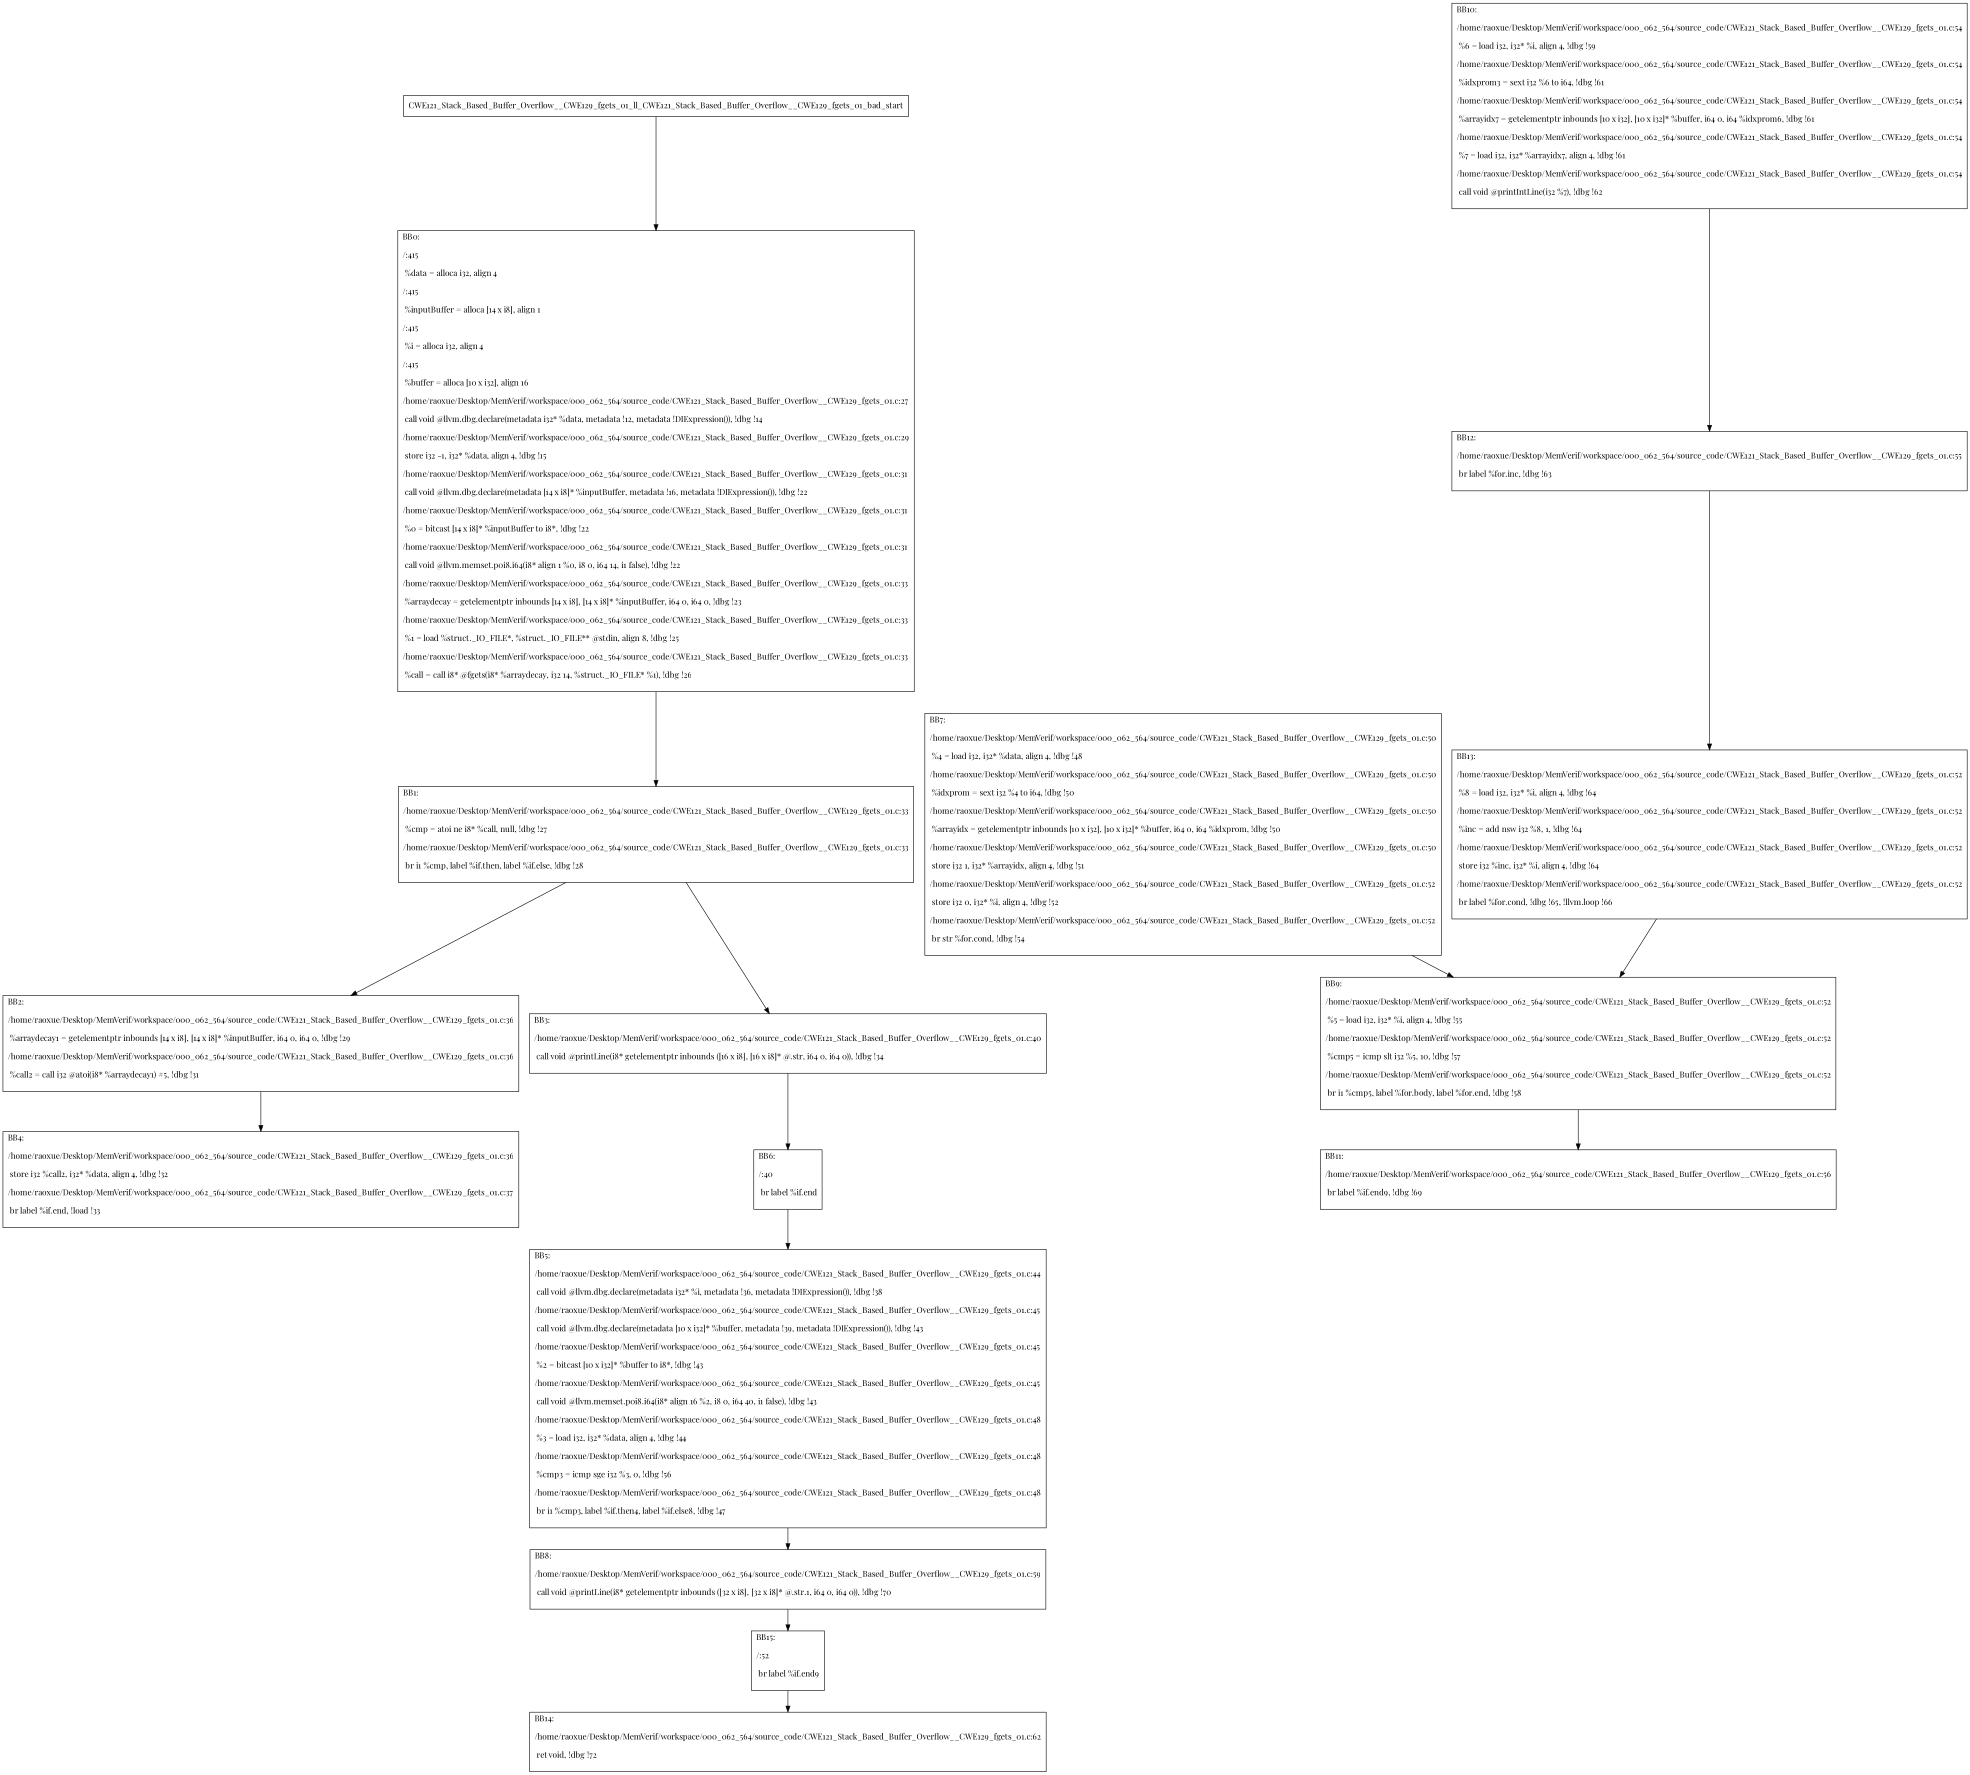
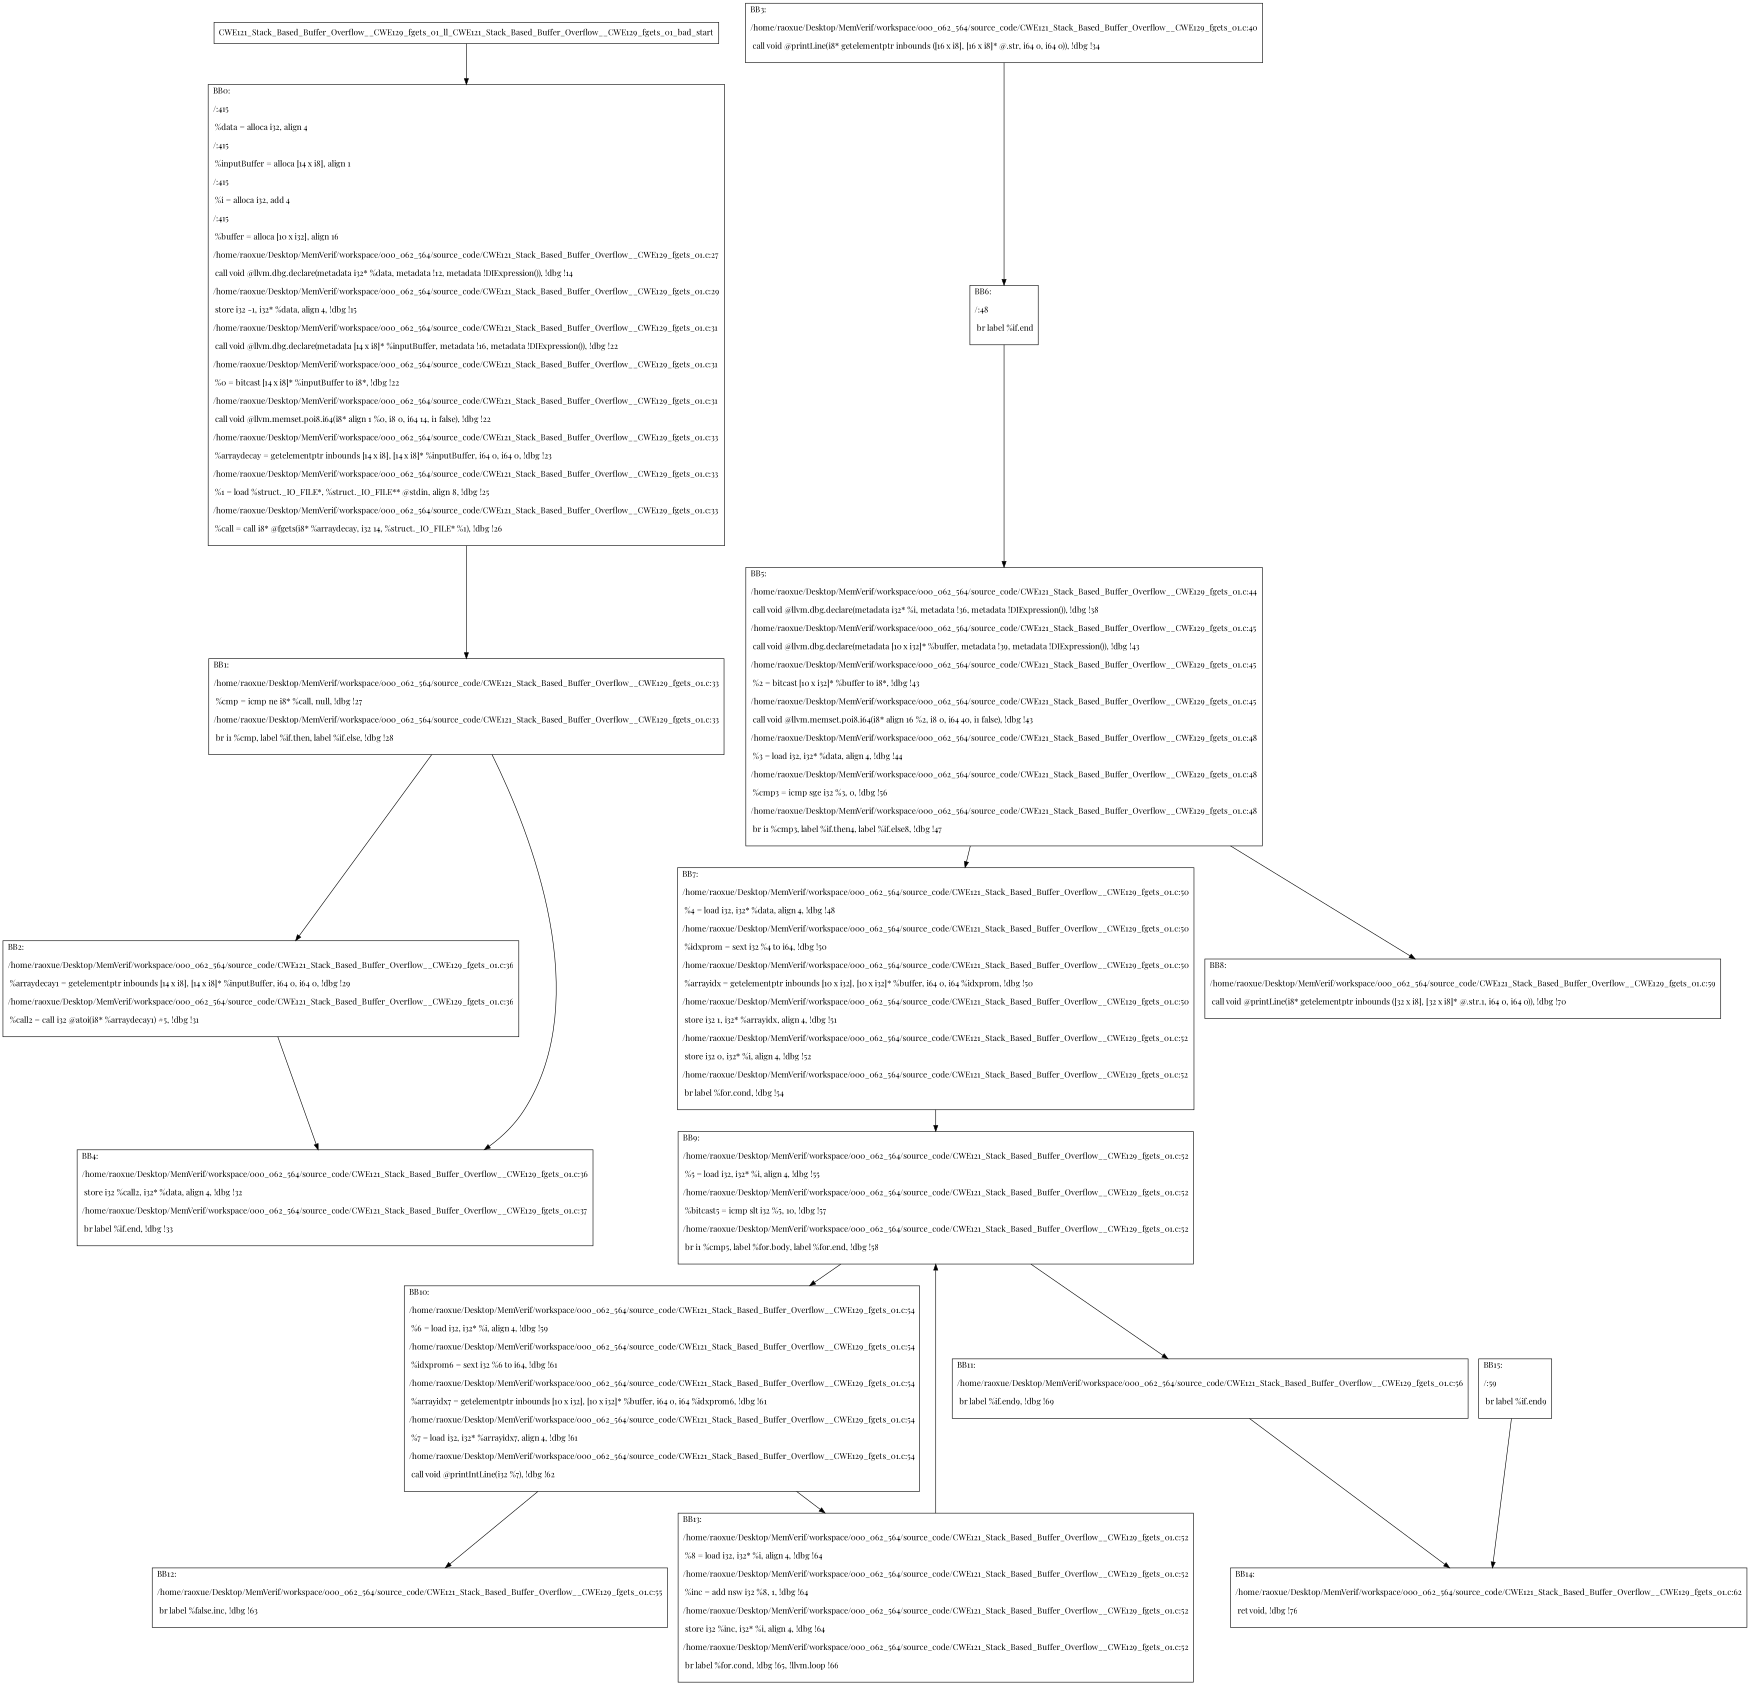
node "BB10:": text "%idxprom3 = sext i32 %6 to i64, !dbg !61" -> "%idxprom6 = sext i32 %6 to i64, !dbg !61"
node "BB0:": text "%i = alloca i32, align 4" -> "%i = alloca i32, add 4"
node "BB12:": text "br label %for.inc, !dbg !63" -> "br label %false.inc, !dbg !63"
edge "BB12:" -> "BB13:": now "BB10:" -> "BB13:"
node "BB1:": text "%cmp = atoi ne i8* %call, null, !dbg !27" -> "%cmp = icmp ne i8* %call, null, !dbg !27"
edge "BB5:" -> "BB7:": added
node "BB7:": text "br str %for.cond, !dbg !54" -> "br label %for.cond, !dbg !54"
edge "BB1:" -> "BB3:": now "BB1:" -> "BB4:"
node "BB9:": text "%cmp5 = icmp slt i32 %5, 10, !dbg !57" -> "%bitcast5 = icmp slt i32 %5, 10, !dbg !57"
node "BB6:": text "/:40" -> "/:48"
node "BB4:": text "br label %if.end, !load !33" -> "br label %if.end, !dbg !33"
edge "BB9:" -> "BB10:": added
edge "BB11:" -> "BB14:": added
edge "BB8:" -> "BB15:": removed
node "BB15:": text "/:52" -> "/:59"
node "BB14:": text "ret void, !dbg !72" -> "ret void, !dbg !76"
